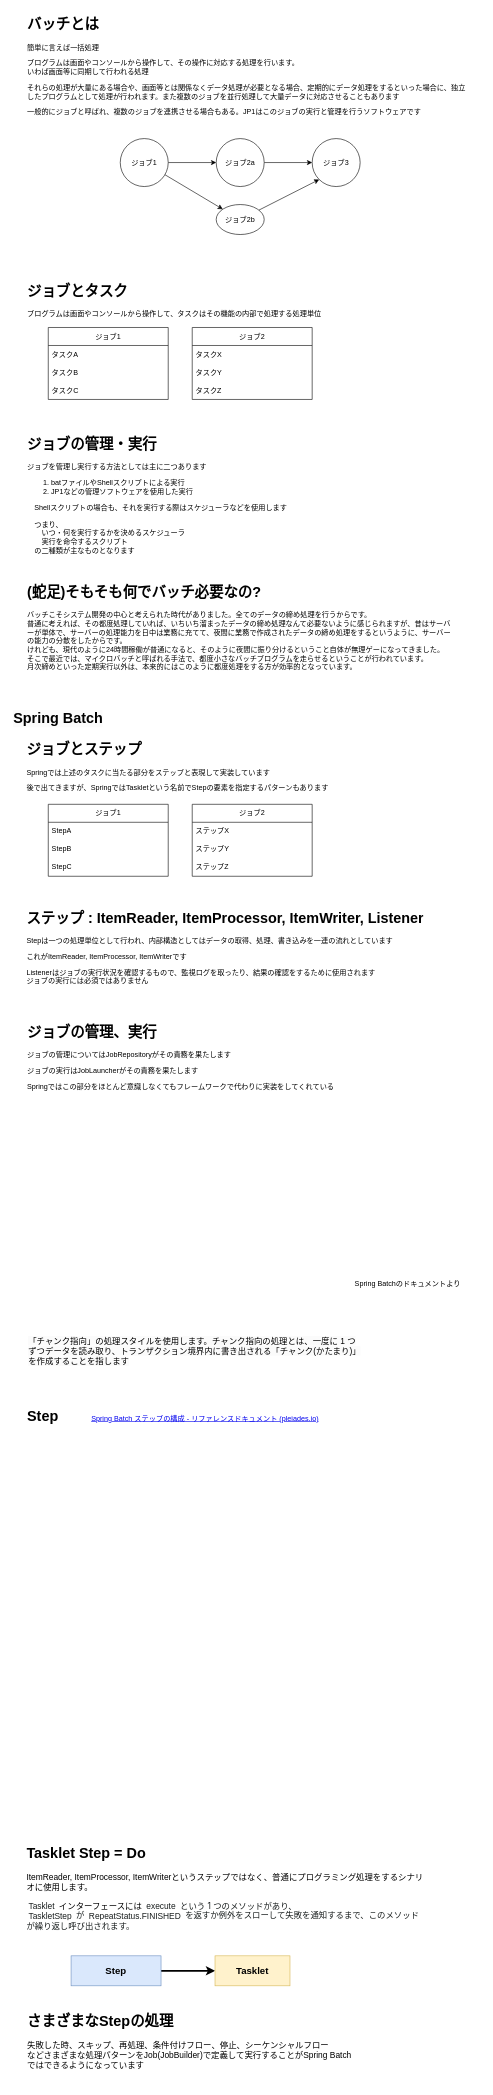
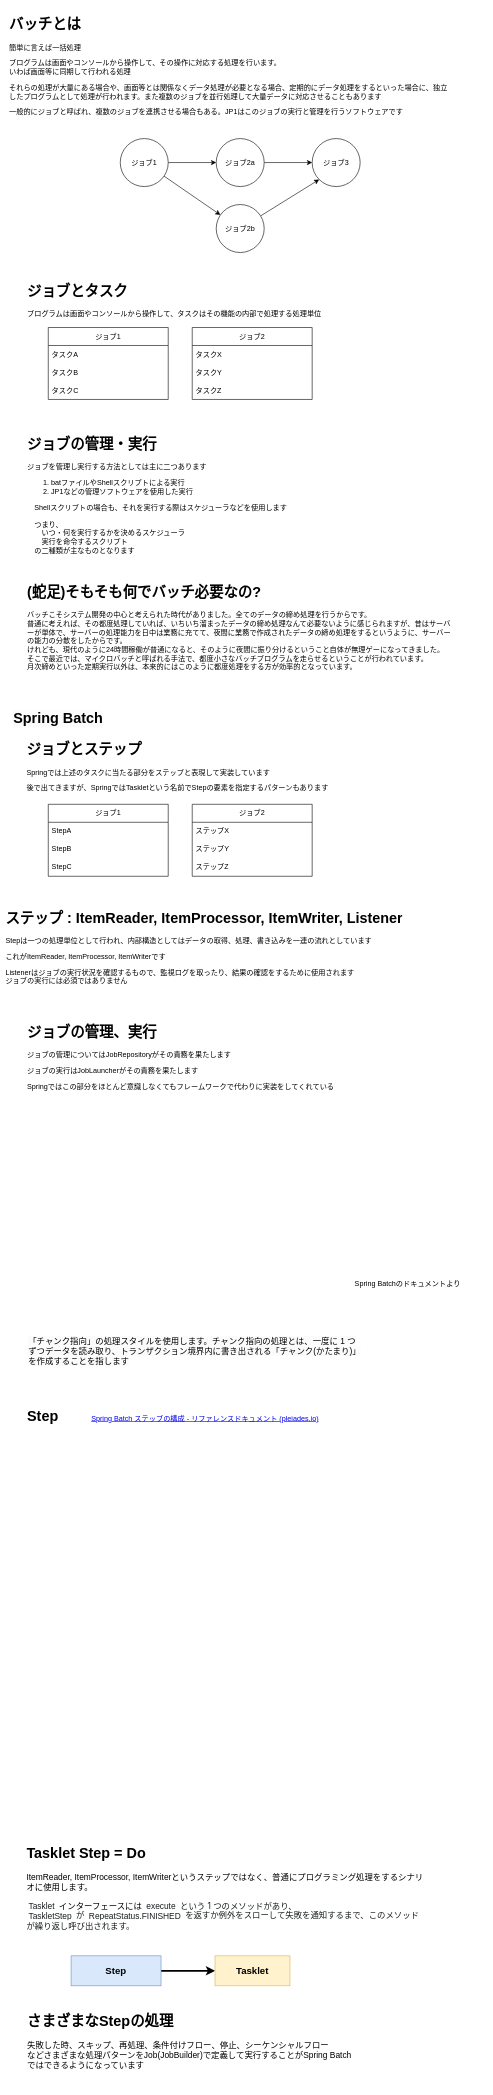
node "バッチとは簡単に言えば一括処理 プログラムは画面やコンソールから操作して、その操作に対応する処理を行います。 いわば画面等に同期して行われる処理 それらの処理が大量にある場合や、画面等とは関係なくデータ処理が必要となる場合、定期的にデータ処理をするといった場合に、独立したプログラムとして処理が行われます。また複数のジョブを並行処理して大量データに対応させることもあります 一般的にジョブと呼ばれ、複数のジョブを連携させる場合もある。JP1はこのジョブの実行と管理を行うソフトウェアです": moved (249, 72) -> (231, 72)
node "ジョブ2b": size 48x30 -> 48x48
node "ステップ : ItemReader, ItemProcessor, ItemWriter, ListenerStepは一つの処理単位として行われ、内部構造としてはデータの取得、処理、書き込みを一連の流れとしています これがItemReader, ItemProcessor, ItemWriterです Listenerはジョブの実行状況を確認するもので、監視ログを取ったり、結果の確認をするために使用されます ジョブの実行には必須ではありません": moved (252, 952) -> (231, 952)
